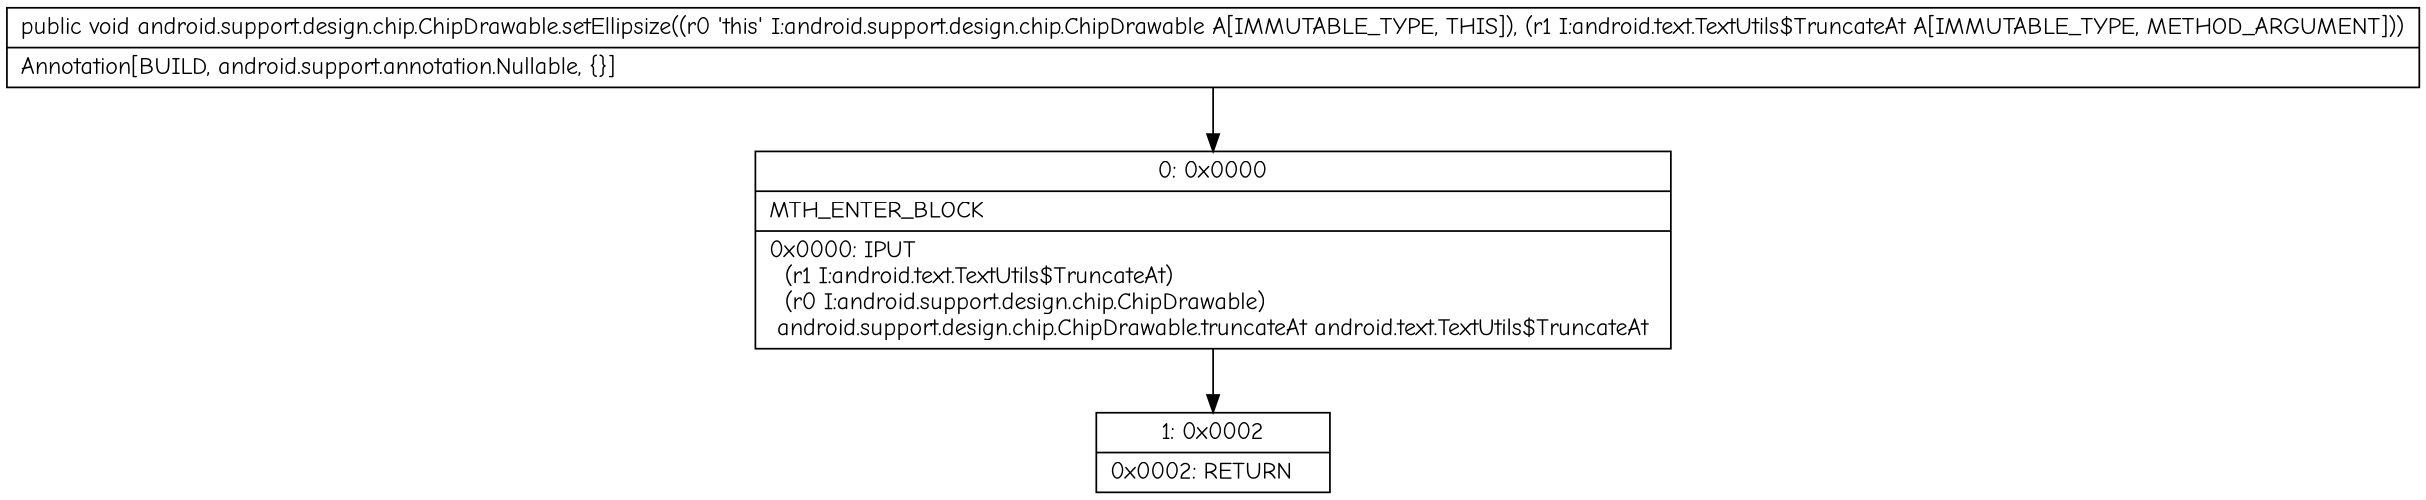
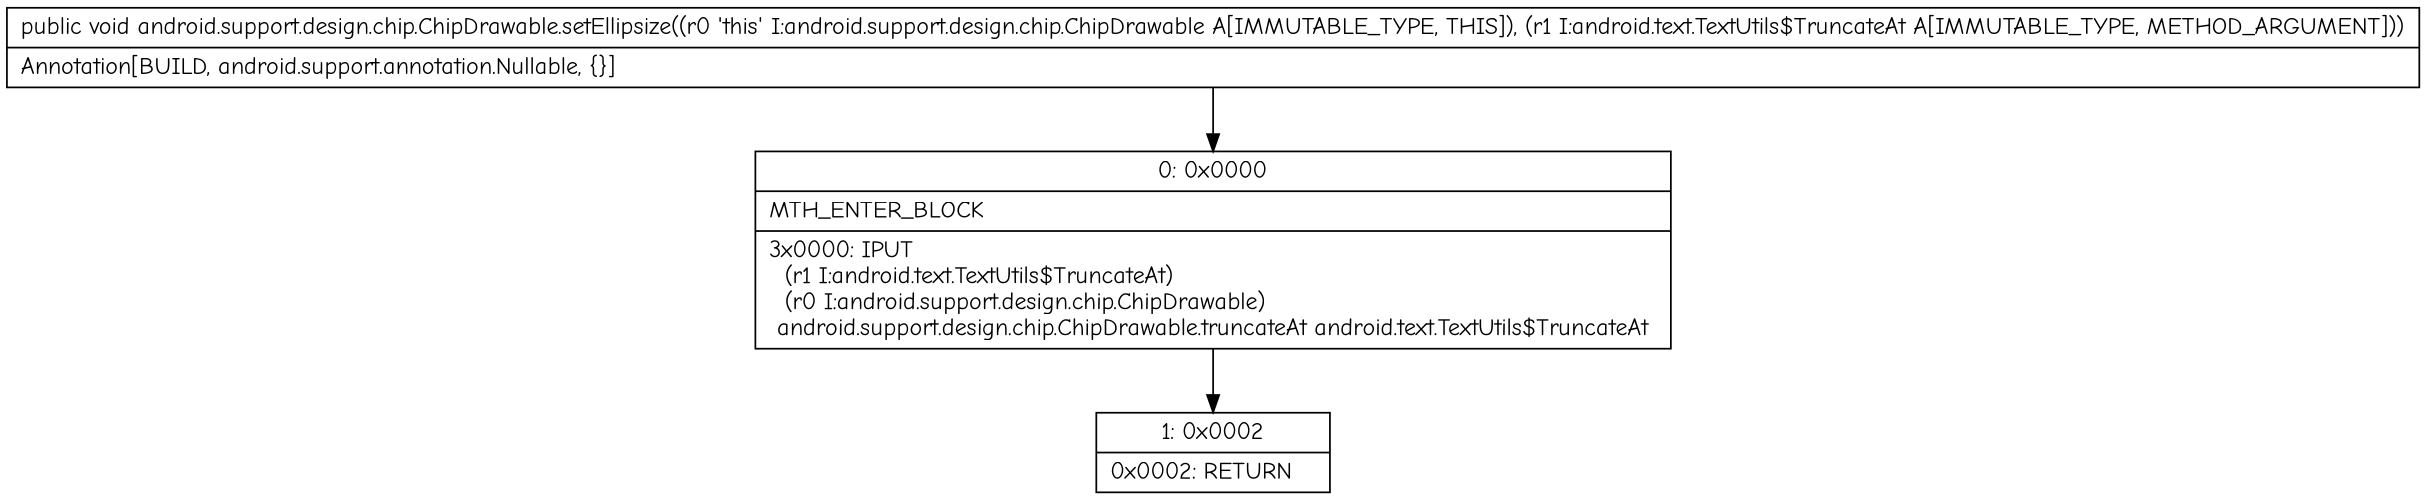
node "0: 0x0000": text "0x0000: IPUT" -> "3x0000: IPUT"
